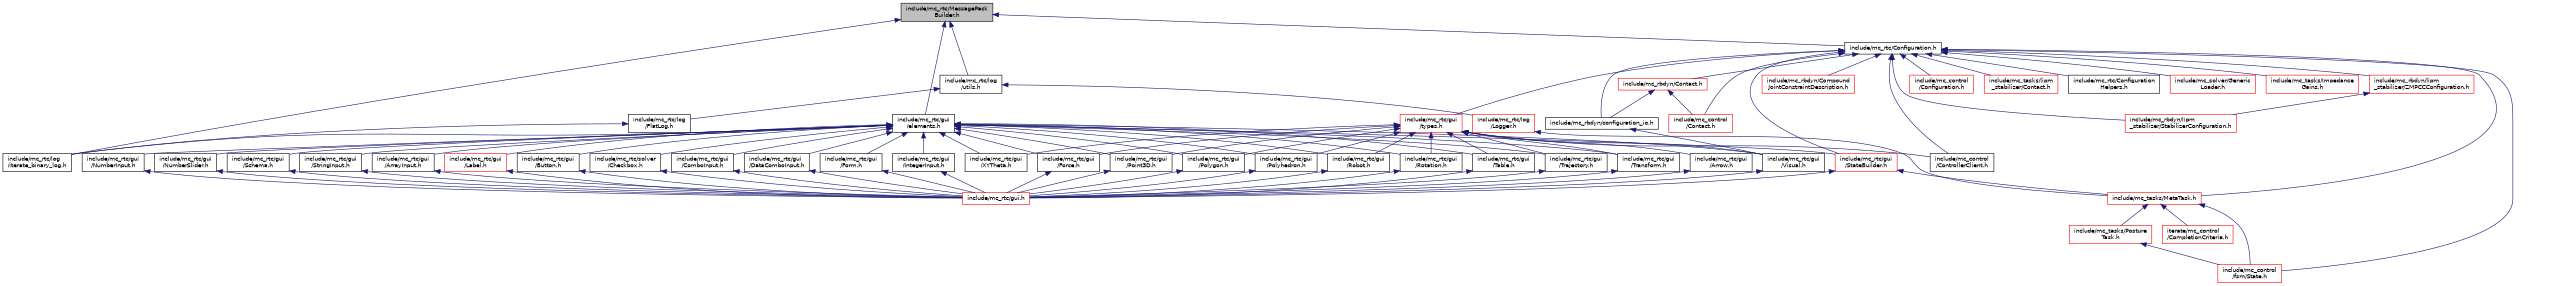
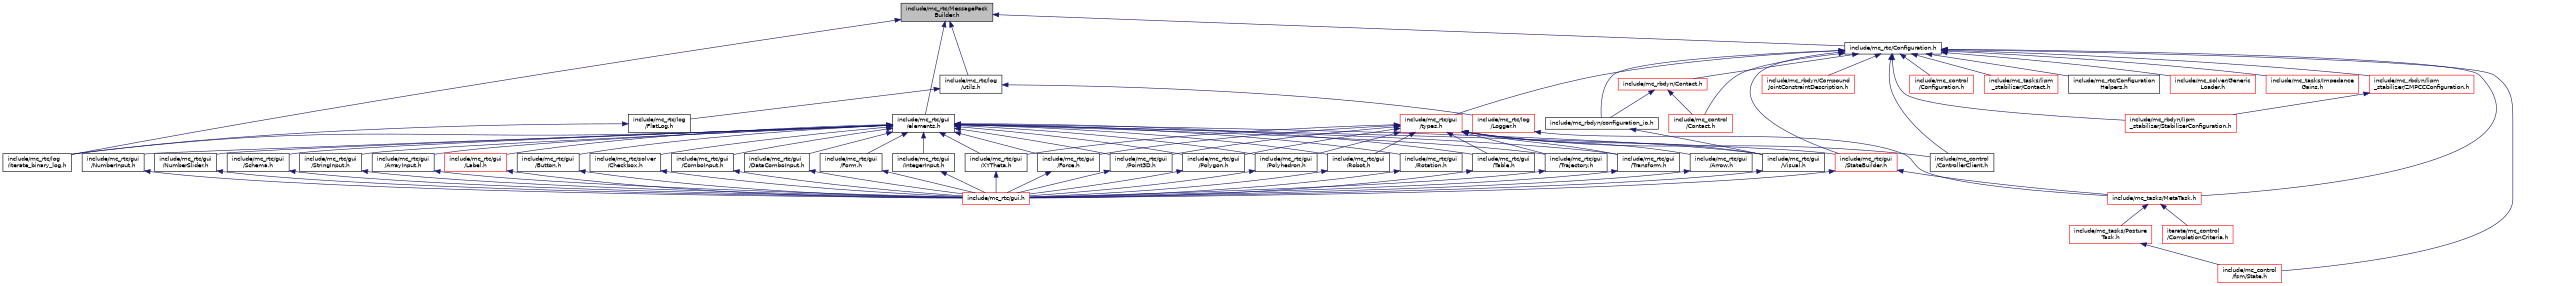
edge "include/mc_rtc/gui /Rotation.h" -> "include/mc_rtc/gui /types.h": removed
edge "include/mc_rtc/gui.h" -> "include/mc_rtc/gui /XYTheta.h": added
edge "include/mc_control /fsm/State.h" -> "include/mc_tasks/MetaTask.h": removed
